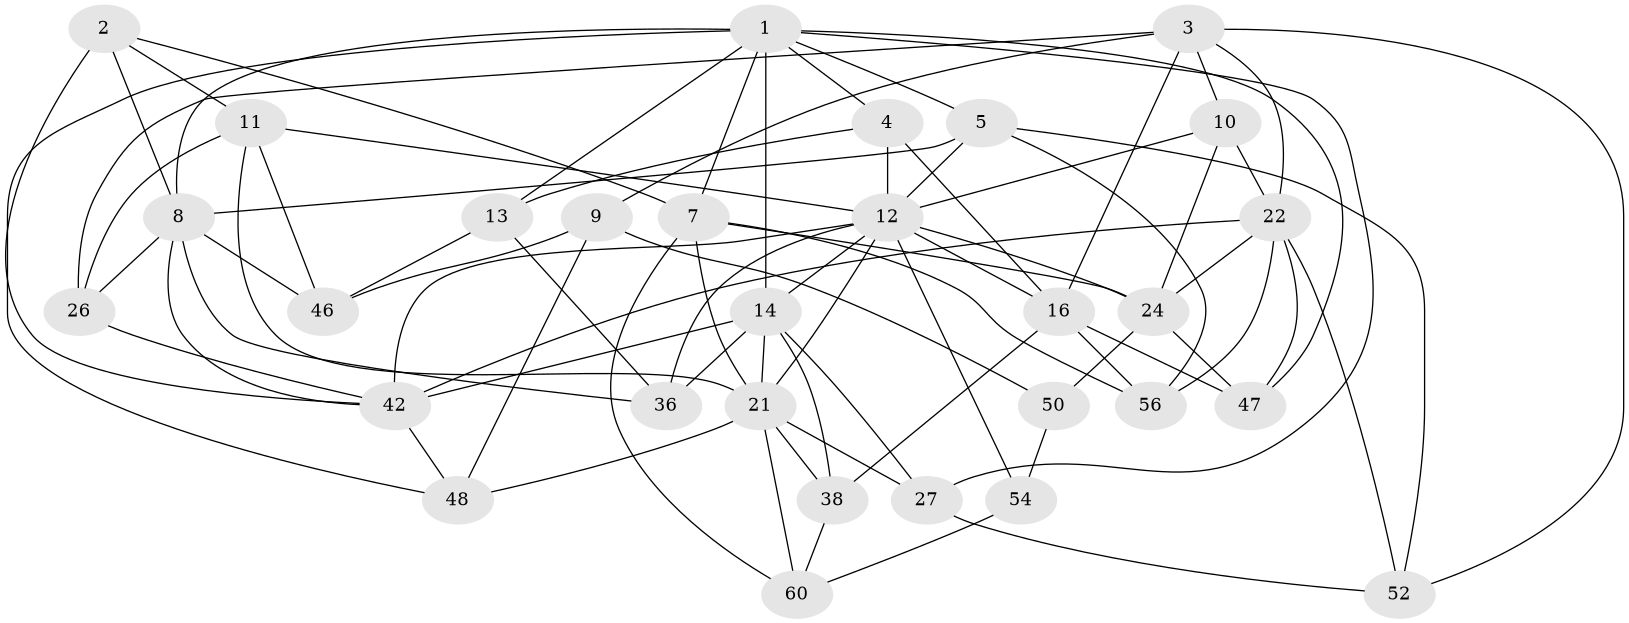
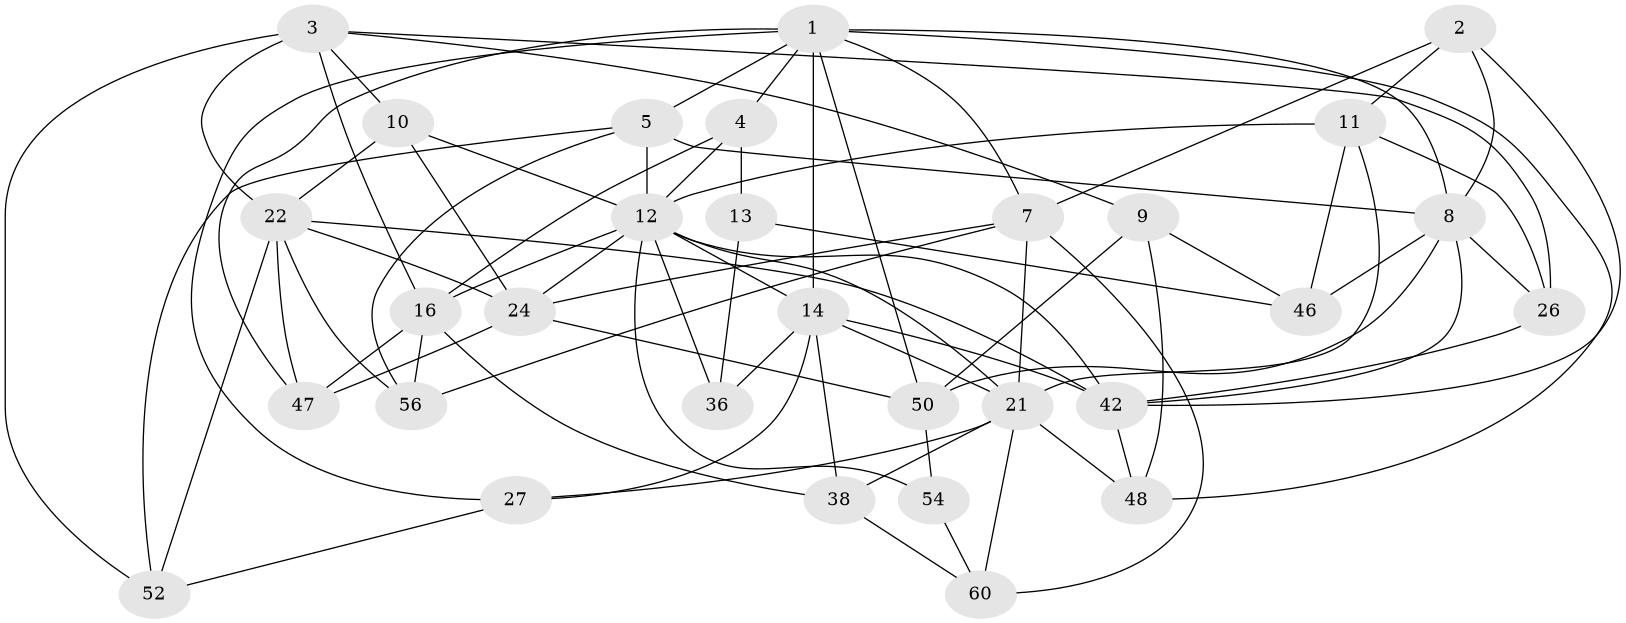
edge "1" -- "13": now "1" -- "50"
edge "8" -- "36": now "8" -- "50"
